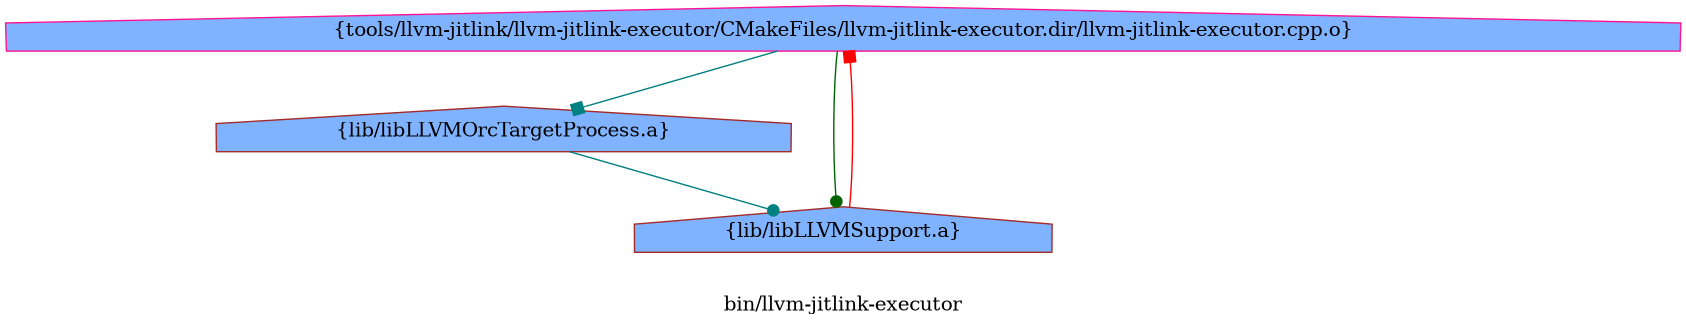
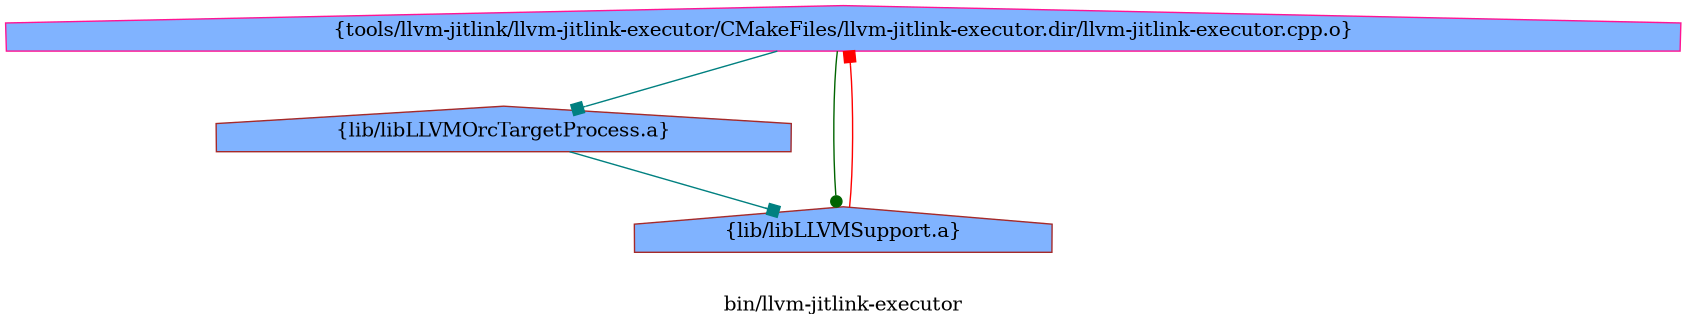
edge "{lib/libLLVMOrcTargetProcess.a}" -> "{lib/libLLVMSupport.a}": arrowhead dot -> box
